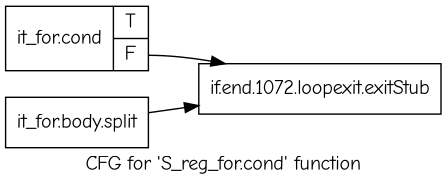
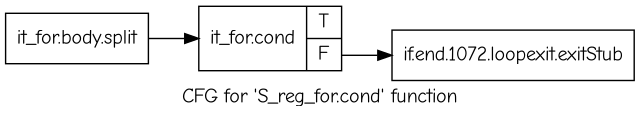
edge "it_for.body.split" -> "if.end.1072.loopexit.exitStub": now "it_for.body.split" -> "it_for.cond"
